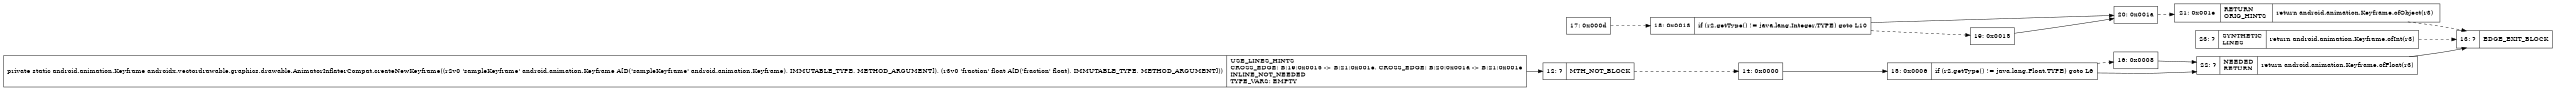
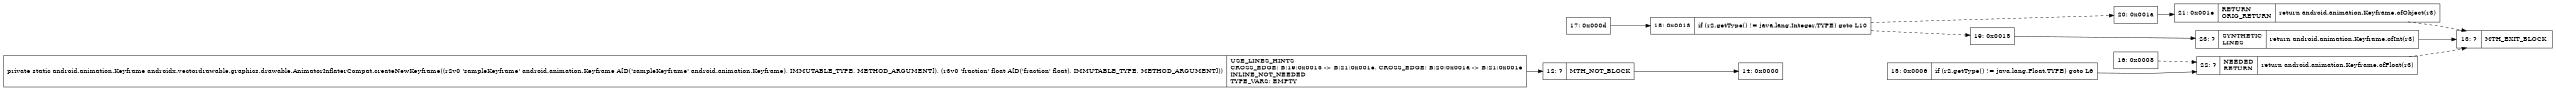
edge "20: 0x001a" -> "21: 0x001e": style dashed -> solid
node "21: 0x001e": text "ORIG_HINTS" -> "ORIG_RETURN"
edge "18: 0x0013" -> "20: 0x001a": style solid -> dashed
edge "17: 0x000d" -> "18: 0x0013": style dashed -> solid
edge "19: 0x0015" -> "20: 0x001a": now "19: 0x0015" -> "23: ?"
edge "23: ?" -> "13: ?": style dashed -> solid
node "13: ?": text "EDGE_EXIT_BLOCK" -> "MTH_EXIT_BLOCK"
edge "22: ?" -> "13: ?": style solid -> dashed
edge "16: 0x0008" -> "22: ?": style solid -> dashed
edge "15: 0x0006" -> "16: 0x0008": removed
edge "12: ?" -> "14: 0x0000": style dashed -> solid
edge "14: 0x0000" -> "15: 0x0006": removed
